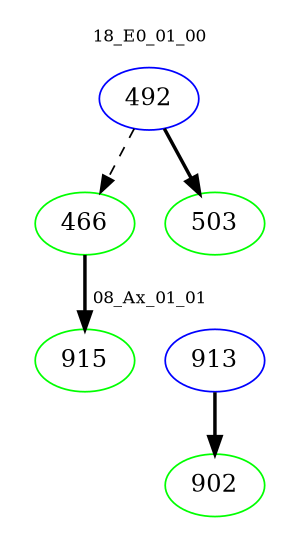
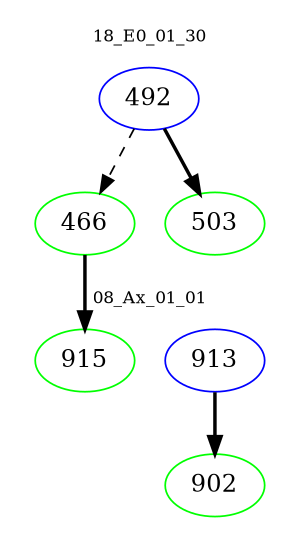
cluster "18_E0_01_00": label "18_E0_01_00" -> "18_E0_01_30"
